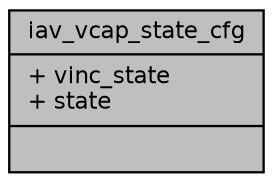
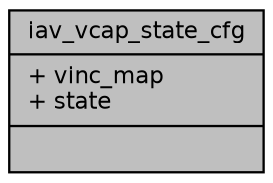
node "iav_vcap_state_cfg": text "+ vinc_state" -> "+ vinc_map"
